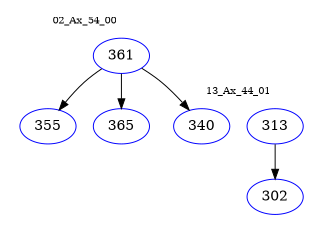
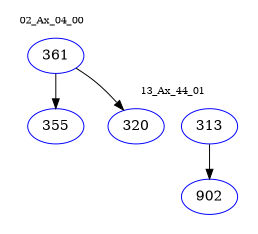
cluster "02_Ax_54_00": label "02_Ax_54_00" -> "02_Ax_04_00"
node "365": removed
node "340": label "340" -> "320"
node "302": label "302" -> "902"
